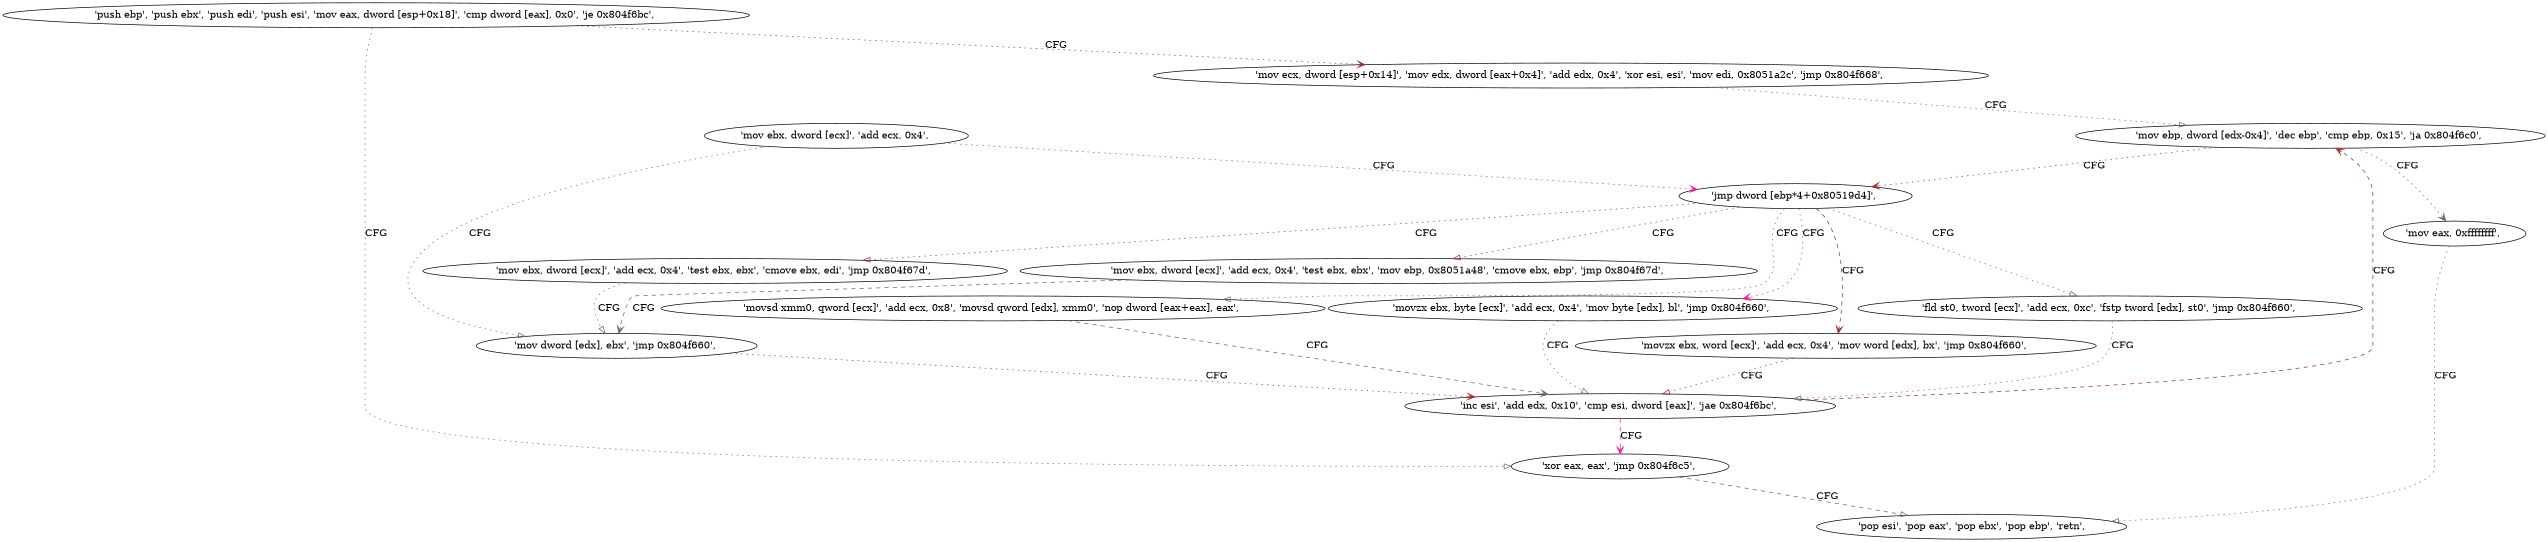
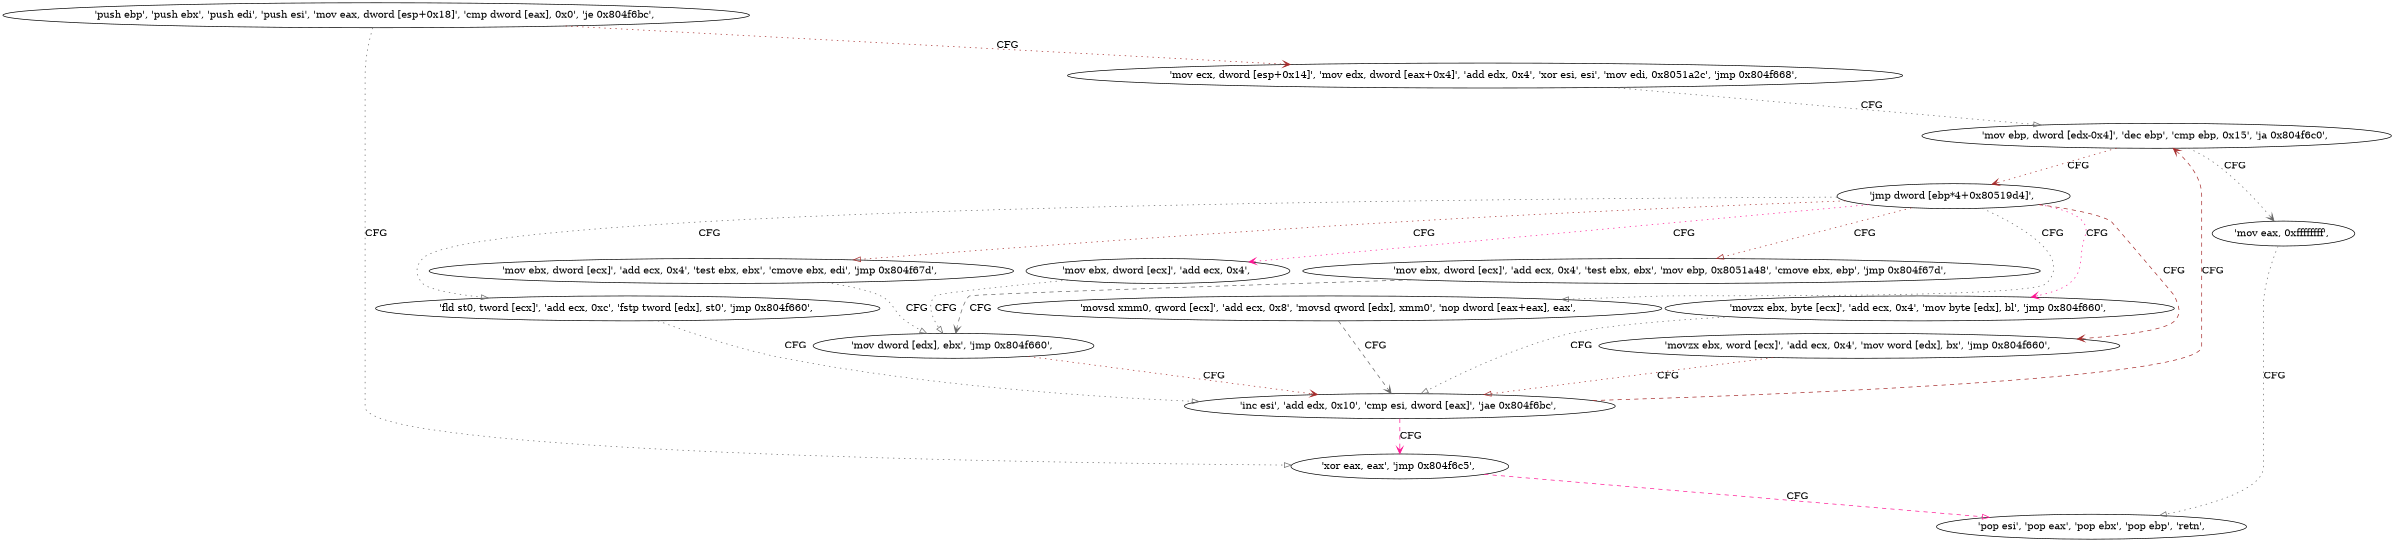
edge "'mov ebx, dword [ecx]', 'add ecx, 0x4'," -> "'jmp dword [ebp*4+0x80519d4]',": reversed
edge "'xor eax, eax', 'jmp 0x804f6c5'," -> "'pop esi', 'pop eax', 'pop ebx', 'pop ebp', 'retn',": color gray40 -> deeppink
